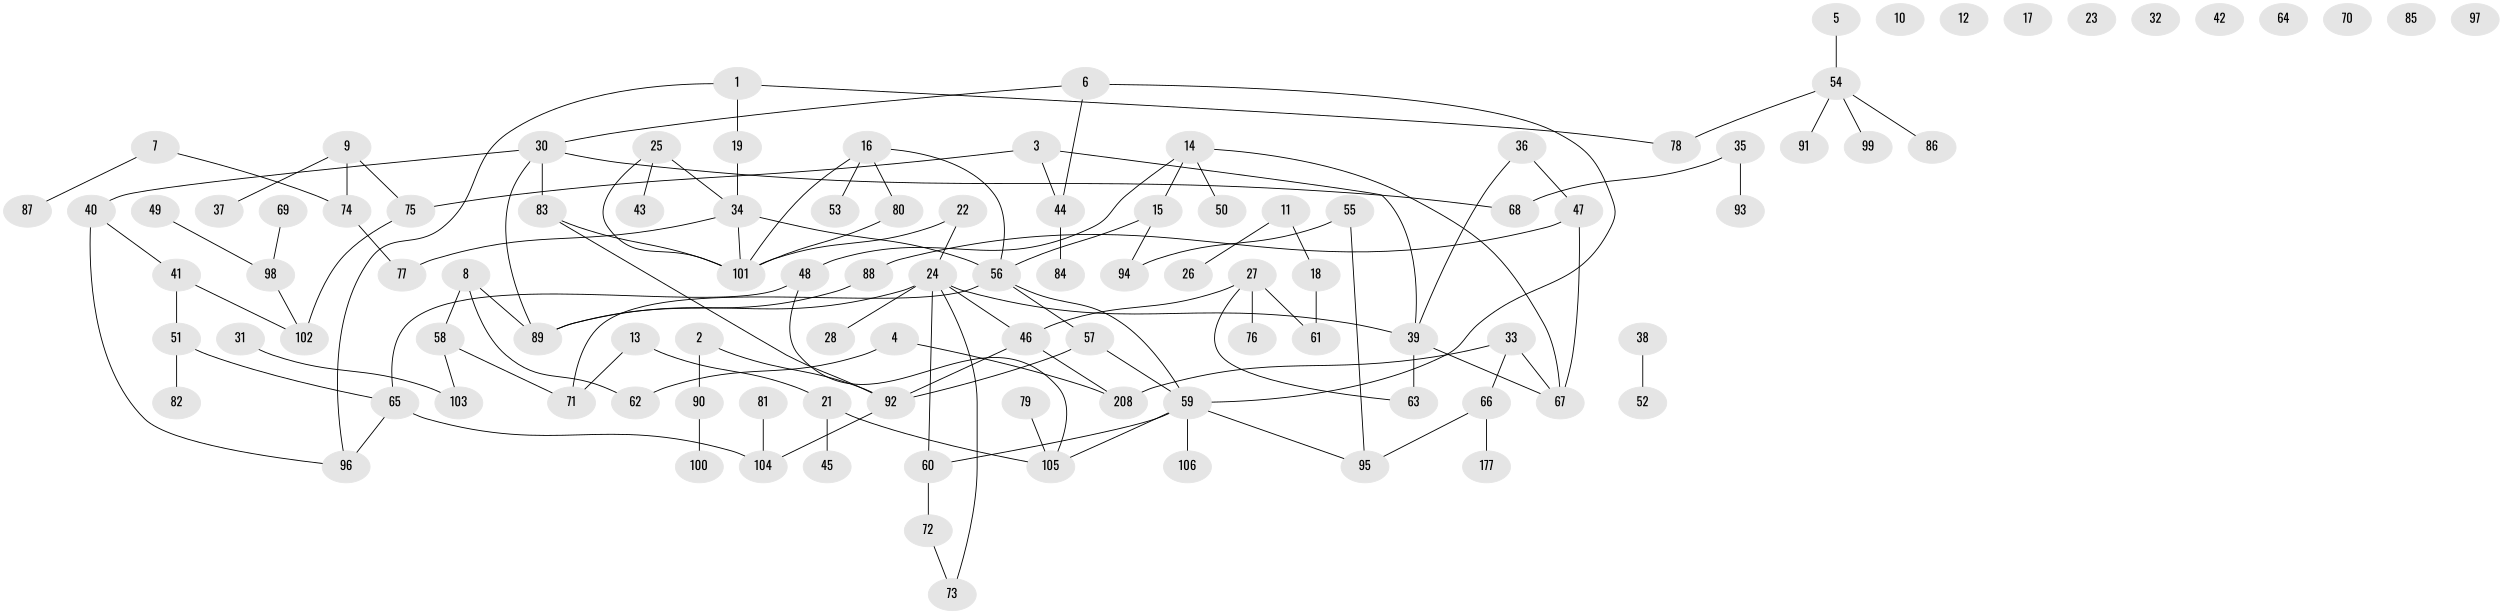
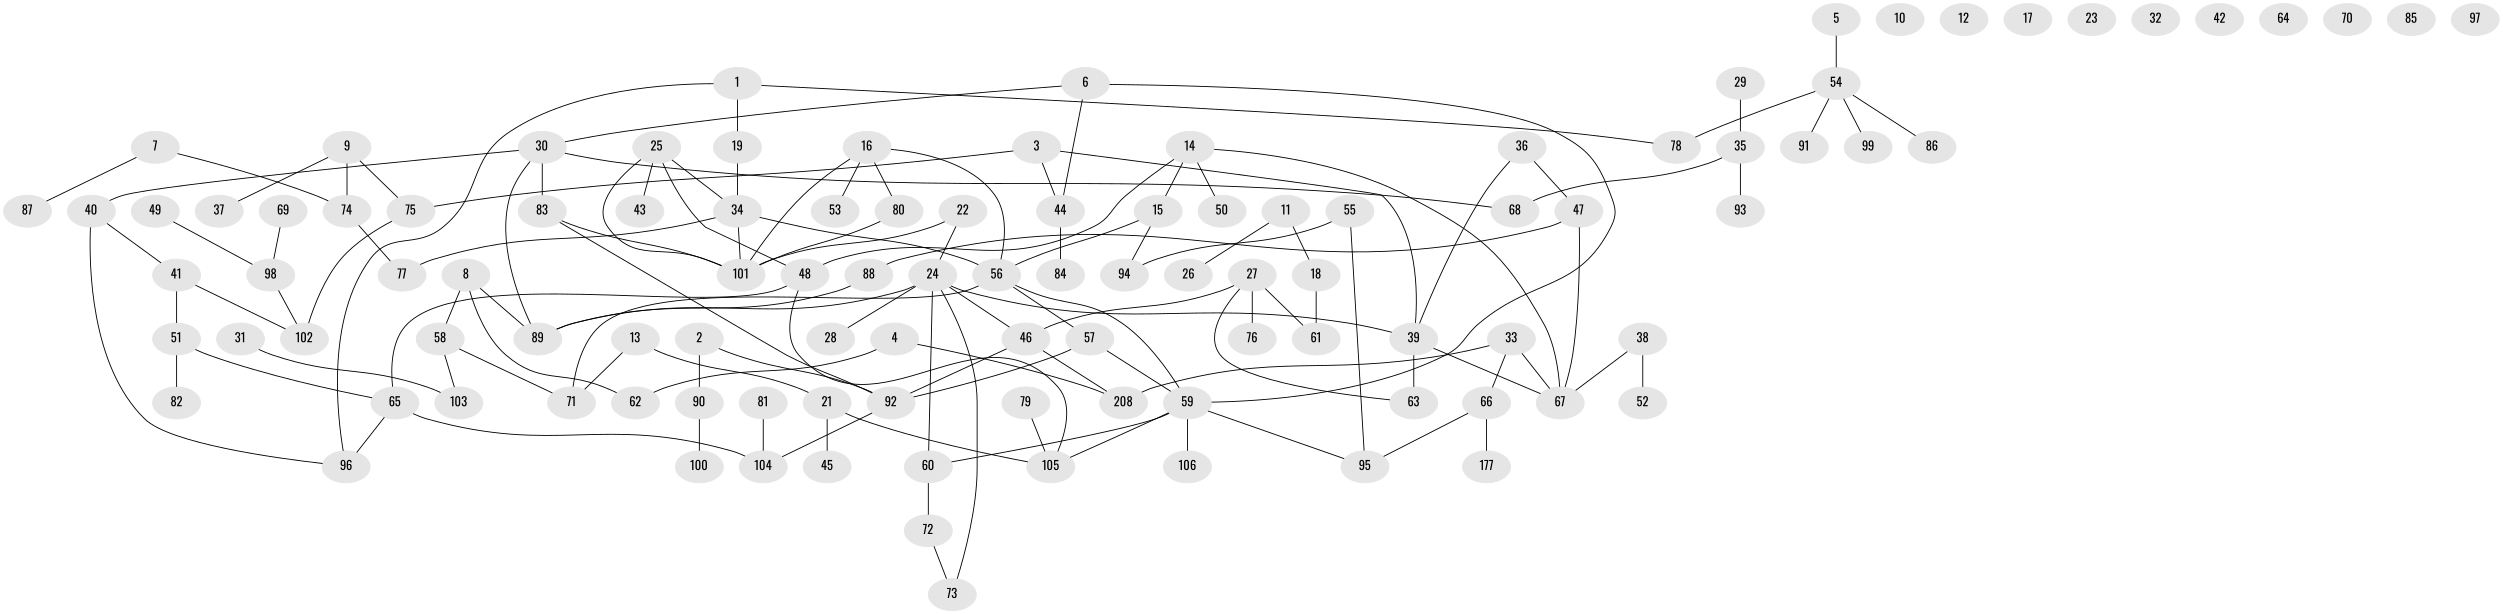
node "29": added
edge "25" -- "48": added
edge "38" -- "67": added
